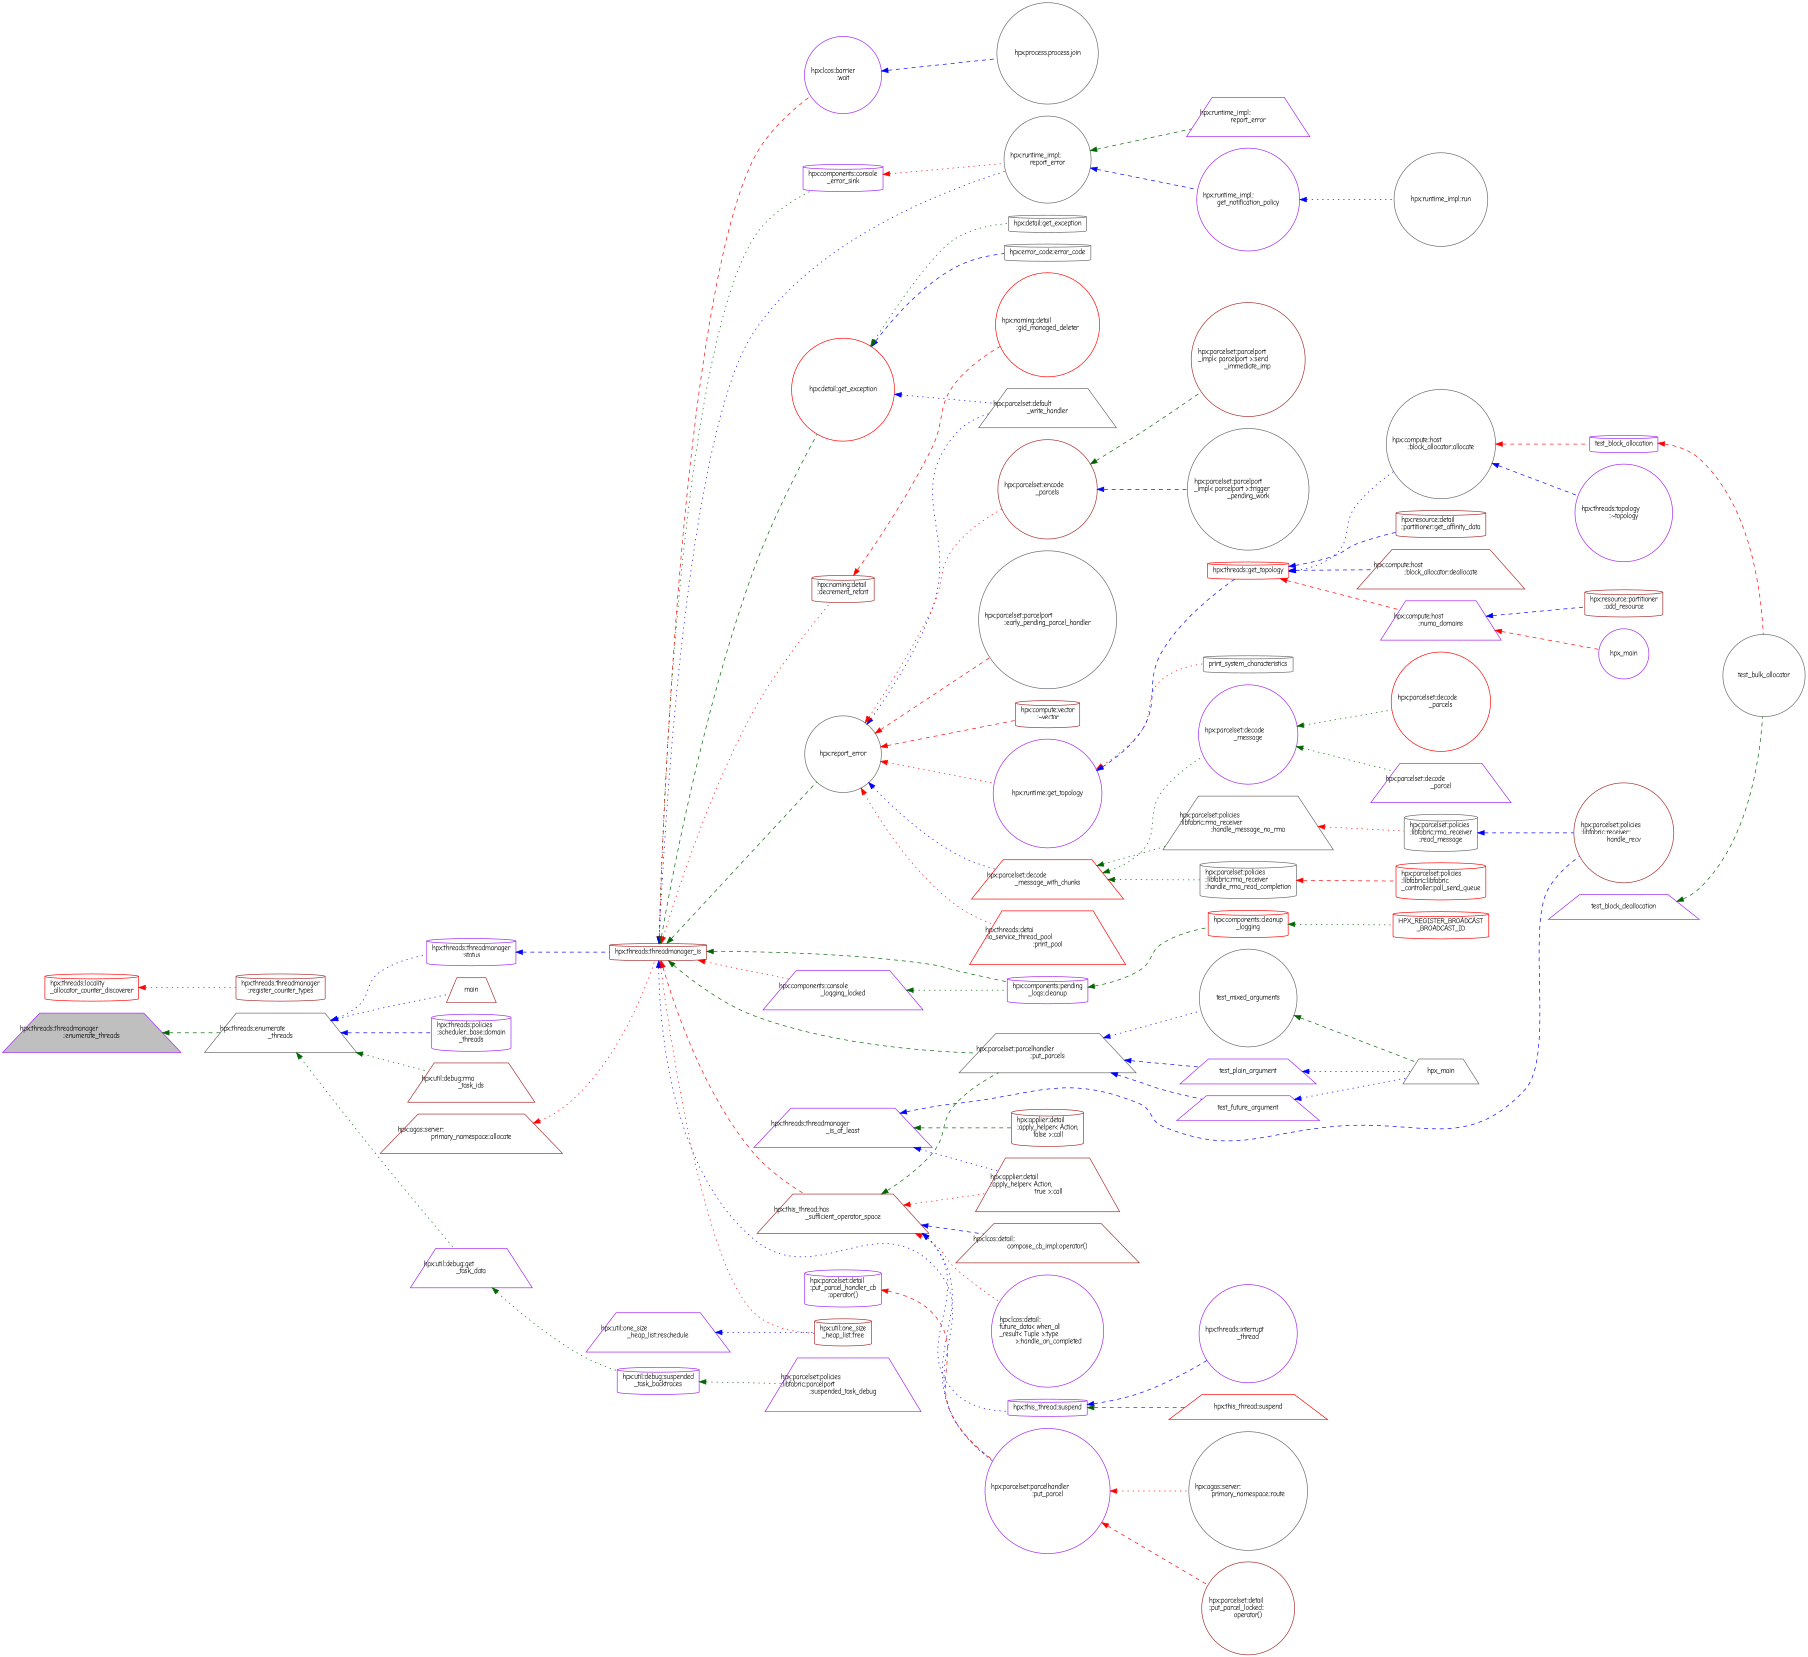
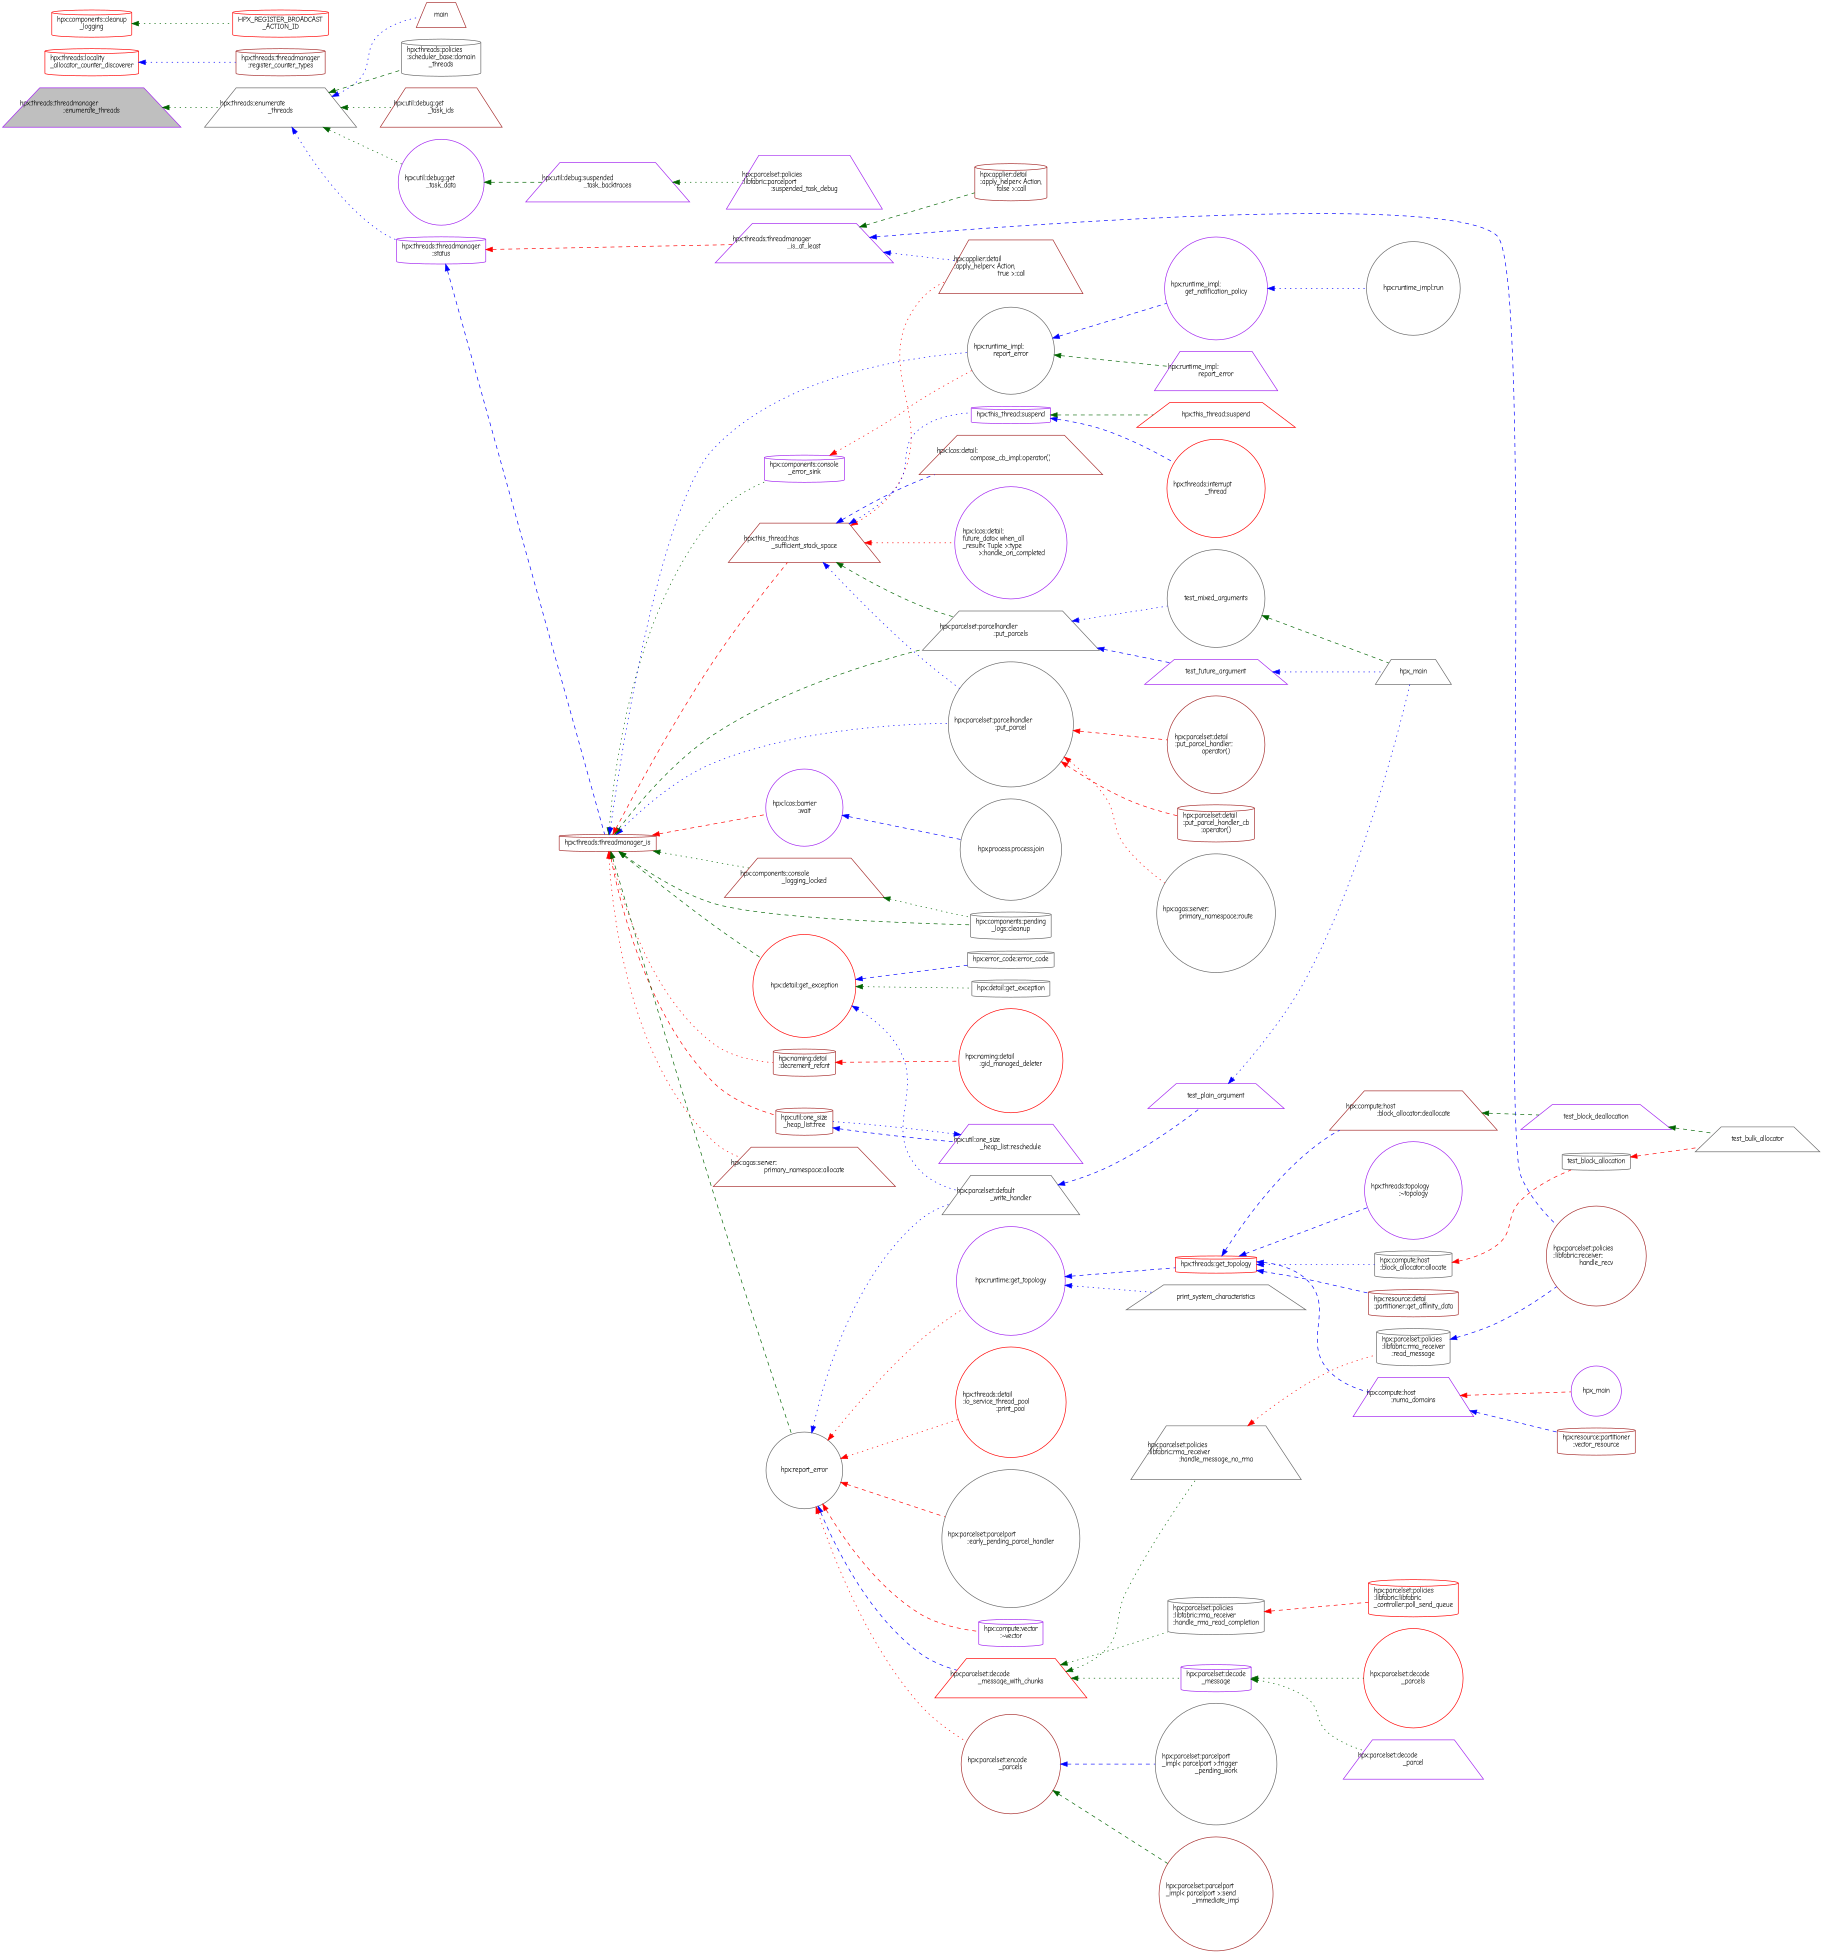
edge "hpx::threads::threadmanager _is_at_least" -> "hpx::threads::threadmanager ::status": added
node "hpx::compute::host ::block_allocator::allocate": shape circle -> cylinder
node "test_block_allocation": color purple -> gray40
edge "hpx::threads::topology ::~topology" -> "hpx::compute::host ::block_allocator::allocate": now "hpx::threads::topology ::~topology" -> "hpx::threads::get_topology"
edge "hpx::compute::host ::numa_domains" -> "hpx::threads::get_topology": color red -> blue
node "hpx::resource::partitioner ::add_resource": label "hpx::resource::partitioner ::add_resource" -> "hpx::resource::partitioner ::vector_resource"
node "print_system_characteristics": shape cylinder -> trapezium
node "test_bulk_allocator": shape circle -> trapezium
edge "print_system_characteristics" -> "hpx::runtime::get_topology": color red -> blue
node "hpx::compute::vector ::~vector": color brown -> purple
node "hpx::parcelset::decode _message": shape circle -> cylinder
edge "hpx::parcelset::decode _message_with_chunks" -> "hpx::report_error": style dotted -> dashed
node "HPX_REGISTER_BROADCAST _BROADCAST_ID": label "HPX_REGISTER_BROADCAST _BROADCAST_ID" -> "HPX_REGISTER_BROADCAST _ACTION_ID"
node "hpx::threads::detail ::io_service_thread_pool ::print_pool": shape trapezium -> circle
edge "hpx::components::cleanup _logging" -> "hpx::components::pending _logs::cleanup": removed
edge "hpx::components::console _logging_locked" -> "hpx::threads::threadmanager_is": color red -> darkgreen
edge "hpx::threads::threadmanager ::register_counter_types" -> "hpx::threads::locality _allocator_counter_discoverer": color red -> blue
node "hpx::components::console _logging_locked": color purple -> brown
node "hpx::components::pending _logs::cleanup": color purple -> gray40
edge "hpx::threads::enumerate _threads" -> "hpx::threads::threadmanager ::enumerate_threads": style dashed -> dotted
edge "hpx::threads::policies ::scheduler_base::domain _threads" -> "hpx::threads::enumerate _threads": color blue -> darkgreen
node "hpx::threads::policies ::scheduler_base::domain _threads": color purple -> gray40
edge "hpx::threads::threadmanager_is" -> "hpx::agas::server:: primary_namespace::allocate": reversed
edge "test_plain_argument" -> "hpx::parcelset::parcelhandler ::put_parcels": now "test_plain_argument" -> "hpx::parcelset::default _write_handler"
node "hpx::util::debug::rma _task_ids": label "hpx::util::debug::rma _task_ids" -> "hpx::util::debug::get _task_ids"
edge "test_block_deallocation" -> "hpx::compute::host ::block_allocator::deallocate": added
edge "hpx::util::one_size _heap_list::reschedule" -> "hpx::util::one_size _heap_list::free": added
edge "hpx::util::one_size _heap_list::free" -> "hpx::threads::threadmanager_is": style dotted -> dashed
node "hpx::this_thread::has _sufficient_operator_space": label "hpx::this_thread::has _sufficient_operator_space" -> "hpx::this_thread::has _sufficient_stack_space"
node "hpx::util::debug::get _task_data": shape trapezium -> circle
node "hpx::parcelset::detail ::put_parcel_handler_cb ::operator()": color purple -> brown
edge "hpx::parcelset::parcelhandler ::put_parcel" -> "hpx::parcelset::detail ::put_parcel_handler_cb ::operator()": reversed
node "hpx::threads::interrupt _thread": color purple -> red
edge "hpx::util::debug::suspended _task_backtraces" -> "hpx::util::debug::get _task_data": style dotted -> dashed
node "hpx::util::debug::suspended _task_backtraces": shape cylinder -> trapezium
node "hpx::parcelset::parcelhandler ::put_parcel": color purple -> gray40
node "hpx::parcelset::detail ::put_parcel_locked:: operator()": label "hpx::parcelset::detail ::put_parcel_locked:: operator()" -> "hpx::parcelset::detail ::put_parcel_handler:: operator()"
